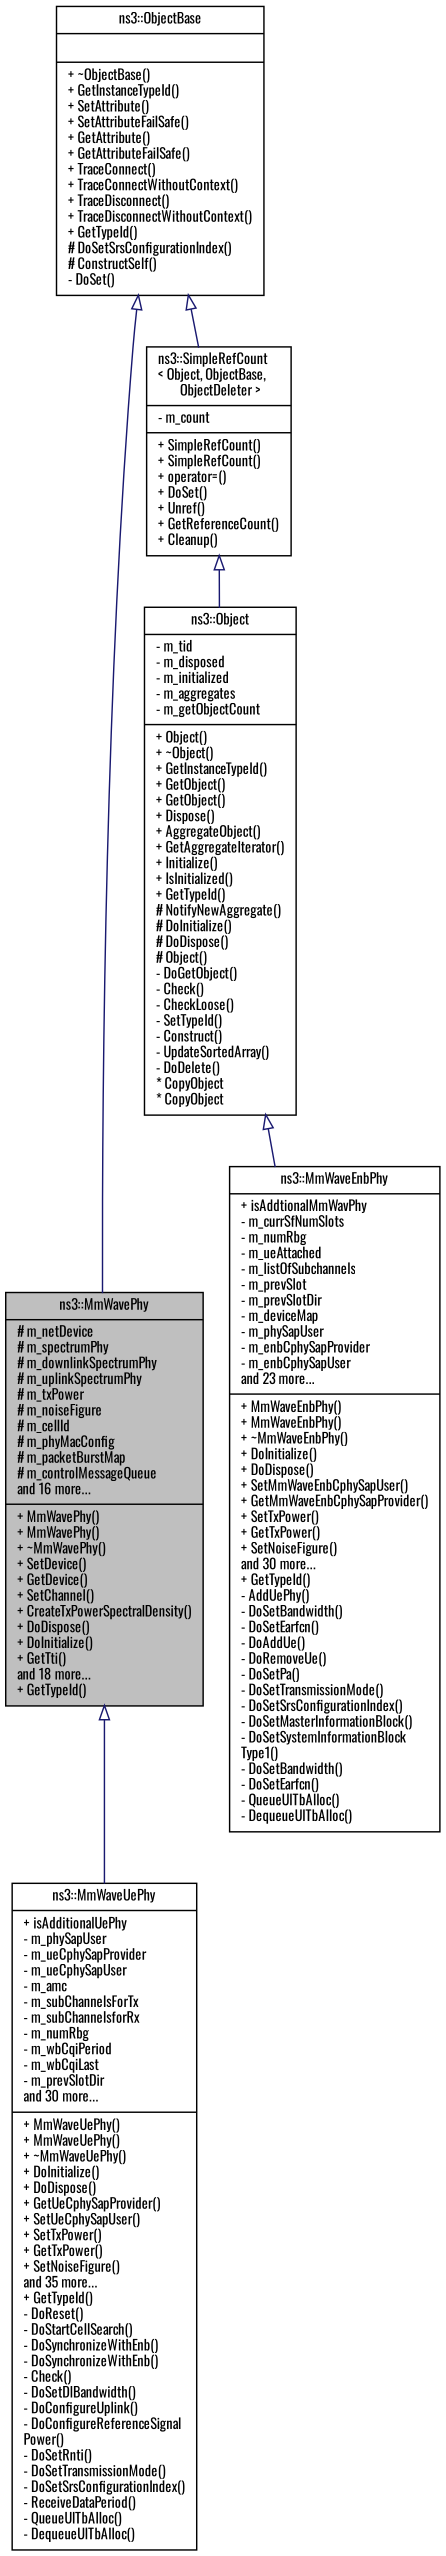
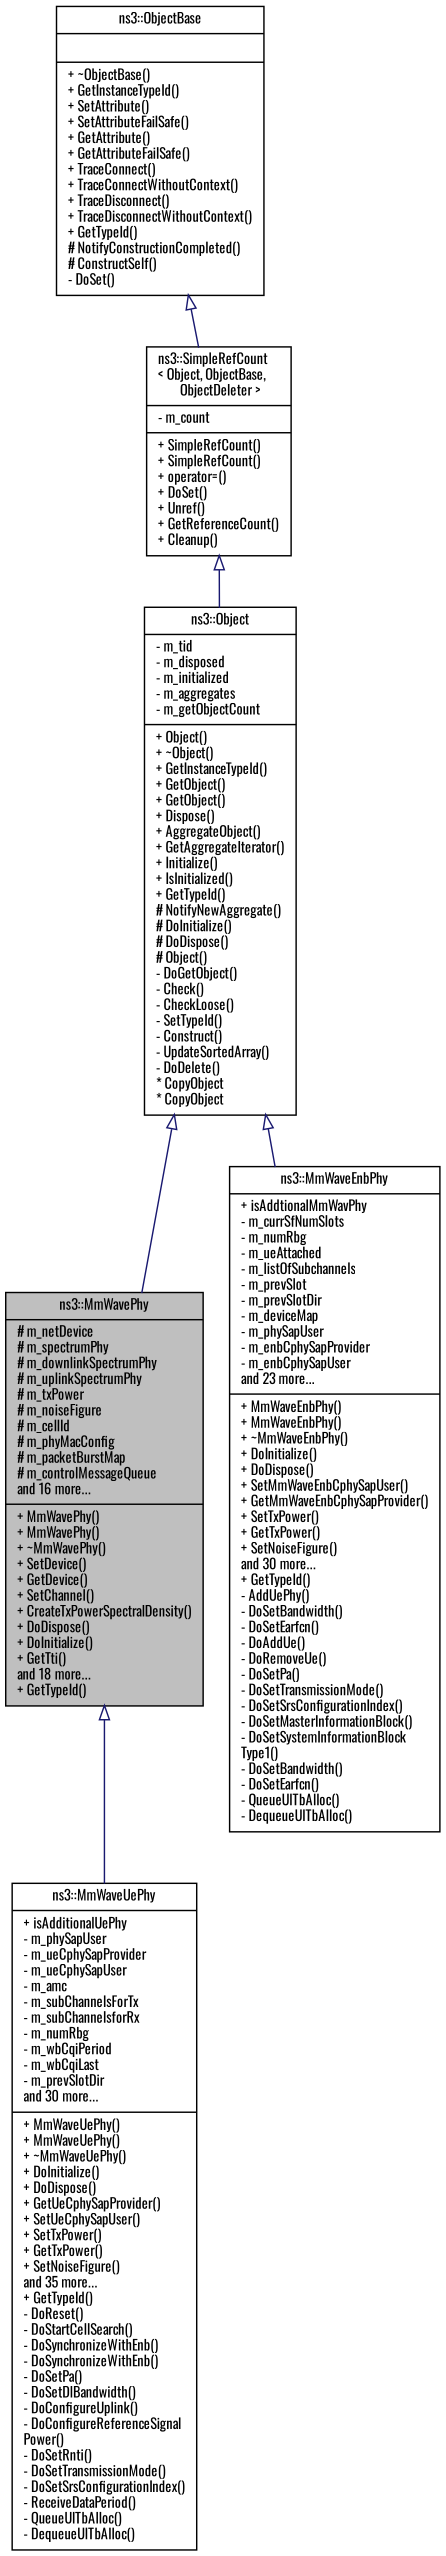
node "ns3::ObjectBase": text "# DoSetSrsConfigurationIndex()" -> "# NotifyConstructionCompleted()"
edge "ns3::MmWavePhy" -> "ns3::ObjectBase": now "ns3::MmWavePhy" -> "ns3::Object"
node "ns3::MmWaveUePhy": text "- Check()" -> "- DoSetPa()"
